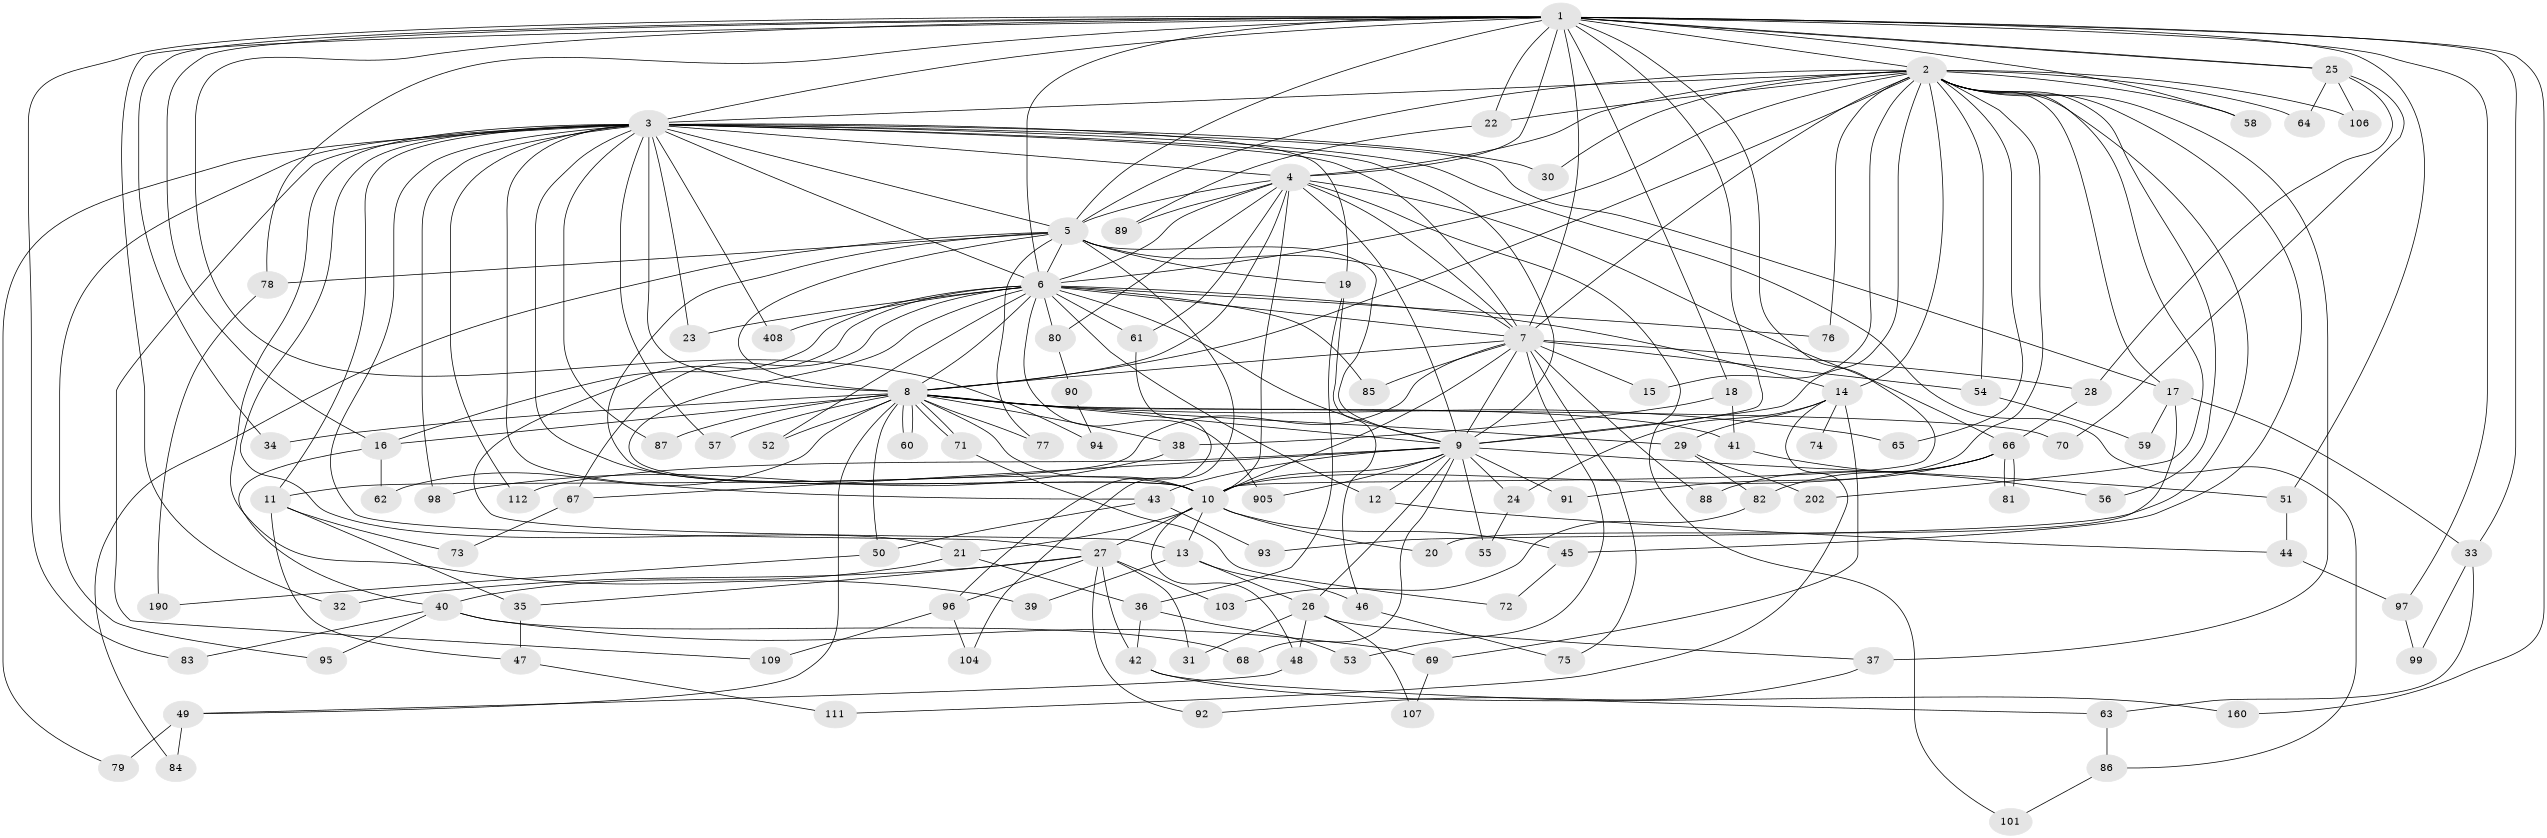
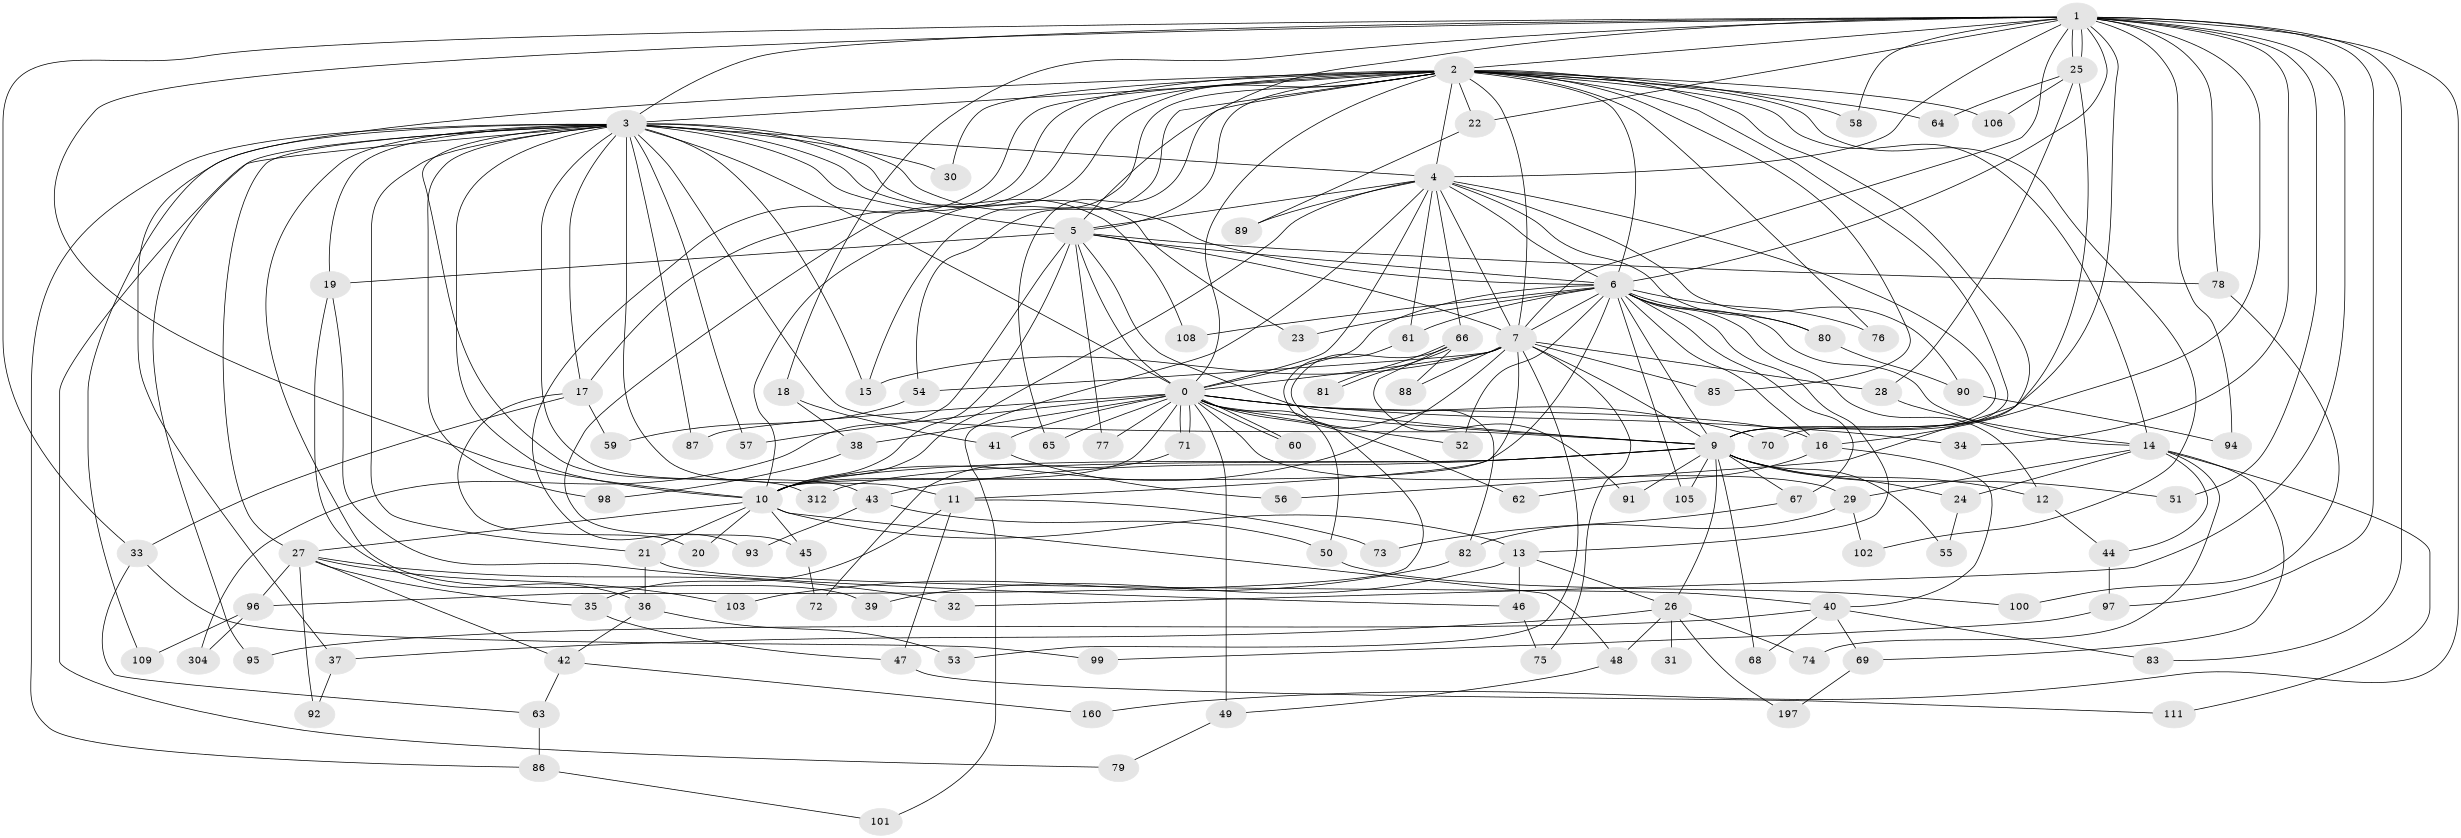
edge "3" -- "7": now "3" -- "15"
edge "4" -- "90": added
edge "6" -- "85": now "2" -- "85"
node "408": label "408" -> "108"
node "8": label "8" -> "0"
edge "28" -- "66": now "28" -- "14"
node "112": label "112" -> "312"
node "905": label "905" -> "105"
node "202": label "202" -> "102"
edge "51" -- "44": now "14" -- "44"
edge "27" -- "31": removed
node "190": label "190" -> "100"
edge "26" -- "74": added
node "104": label "104" -> "304"
node "107": label "107" -> "197"
node "84": removed
